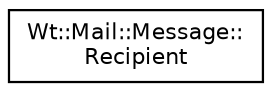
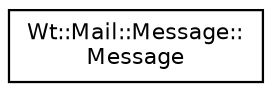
node "Wt::Mail::Message:: Recipient": label "Wt::Mail::Message:: Recipient" -> "Wt::Mail::Message:: Message"
